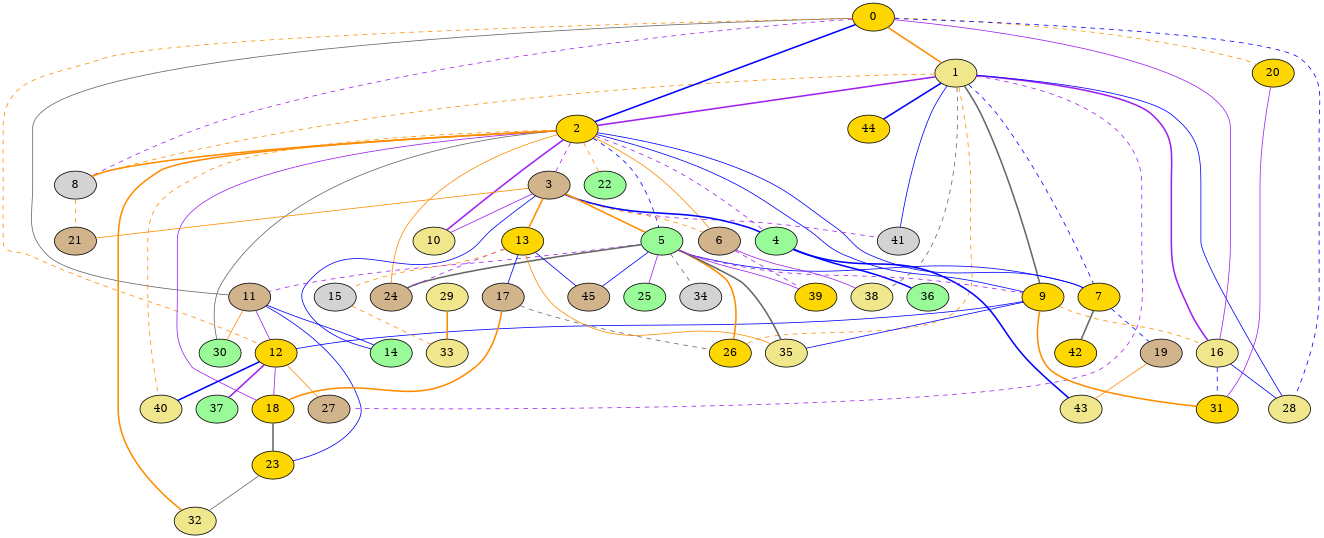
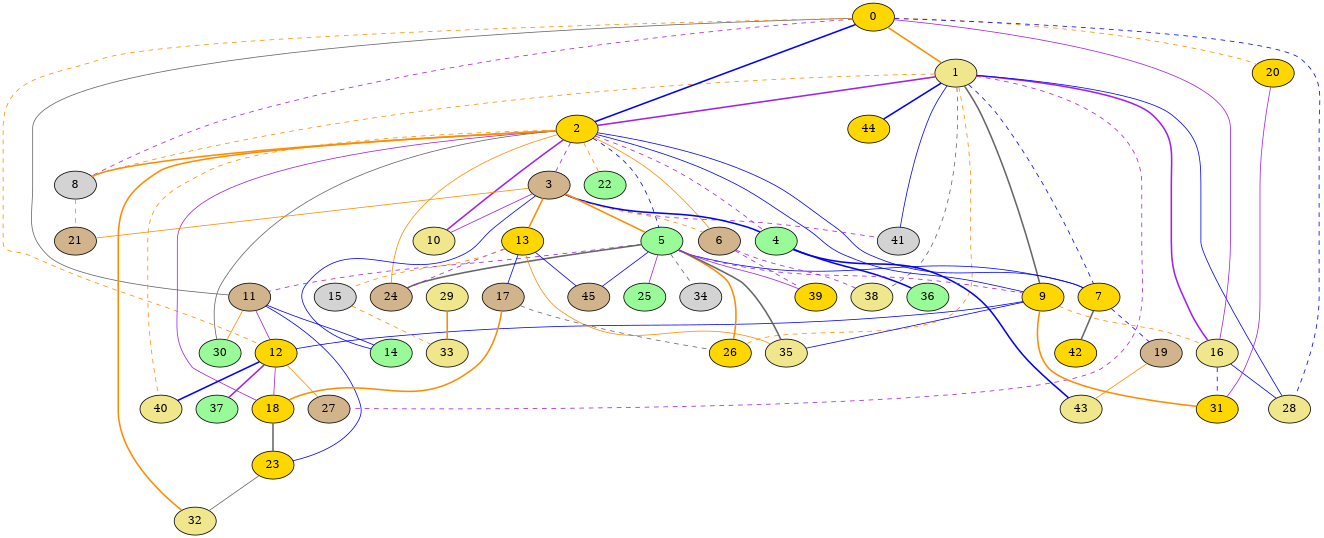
edge "6" -- "38": style solid -> dashed
